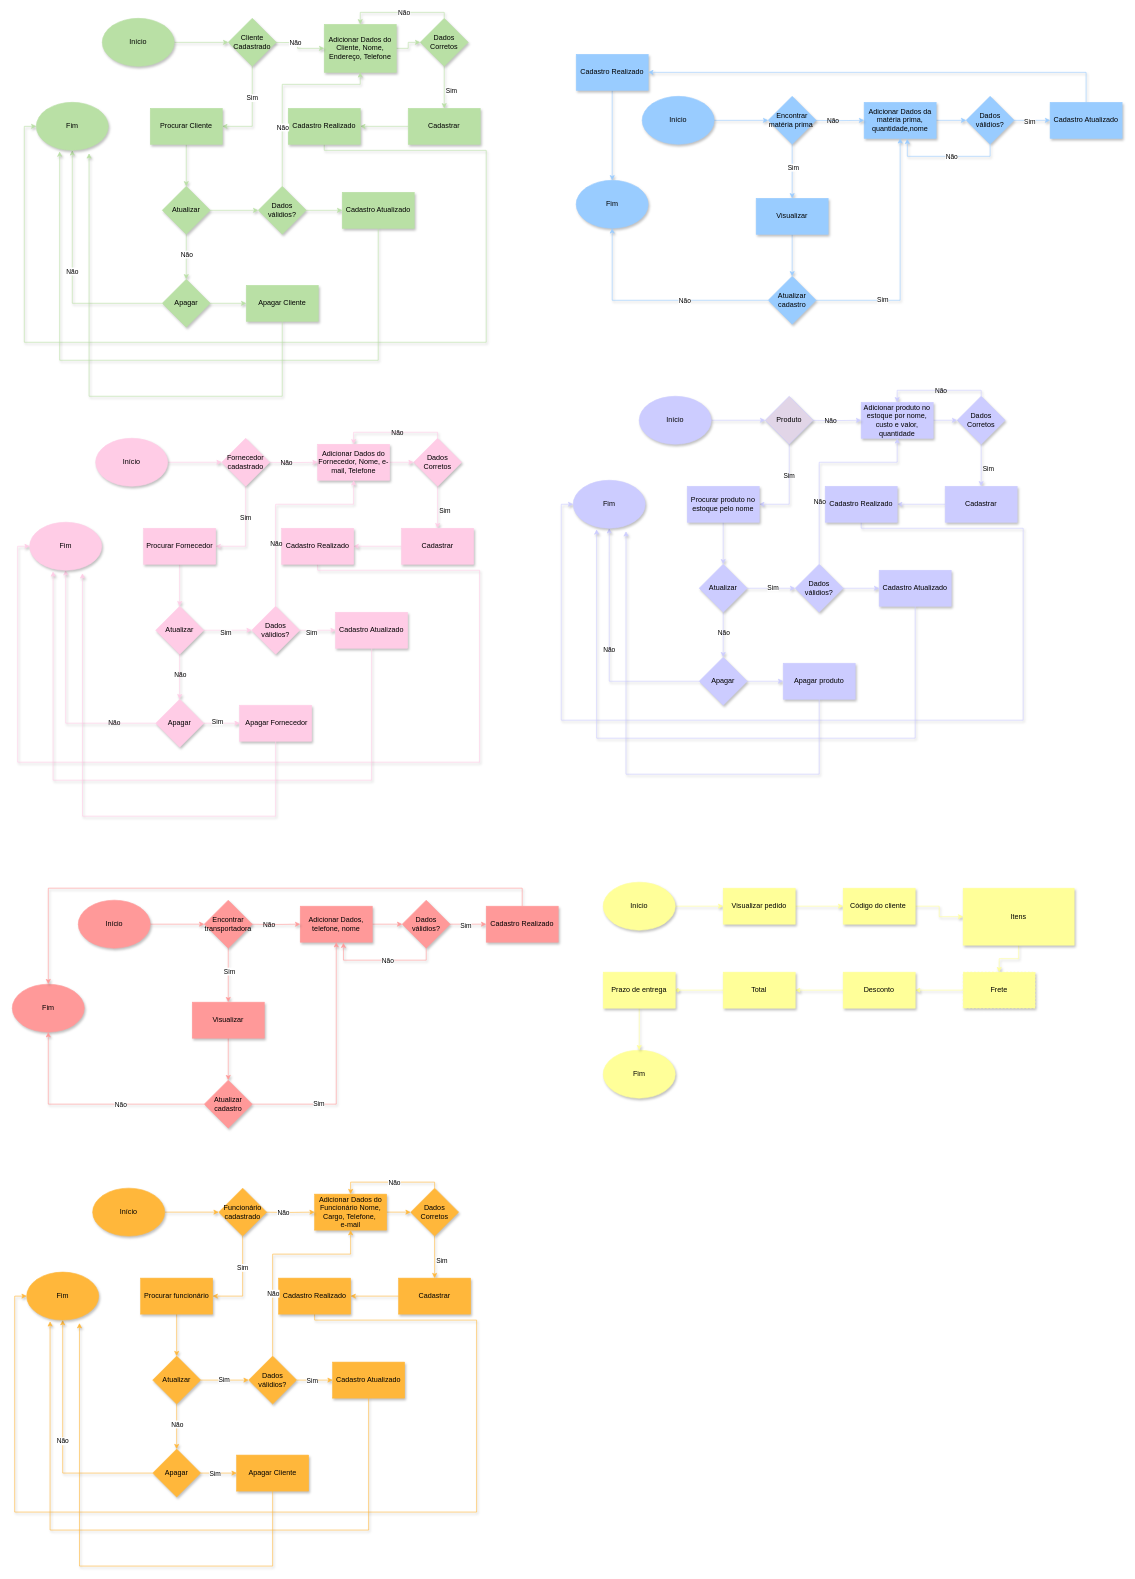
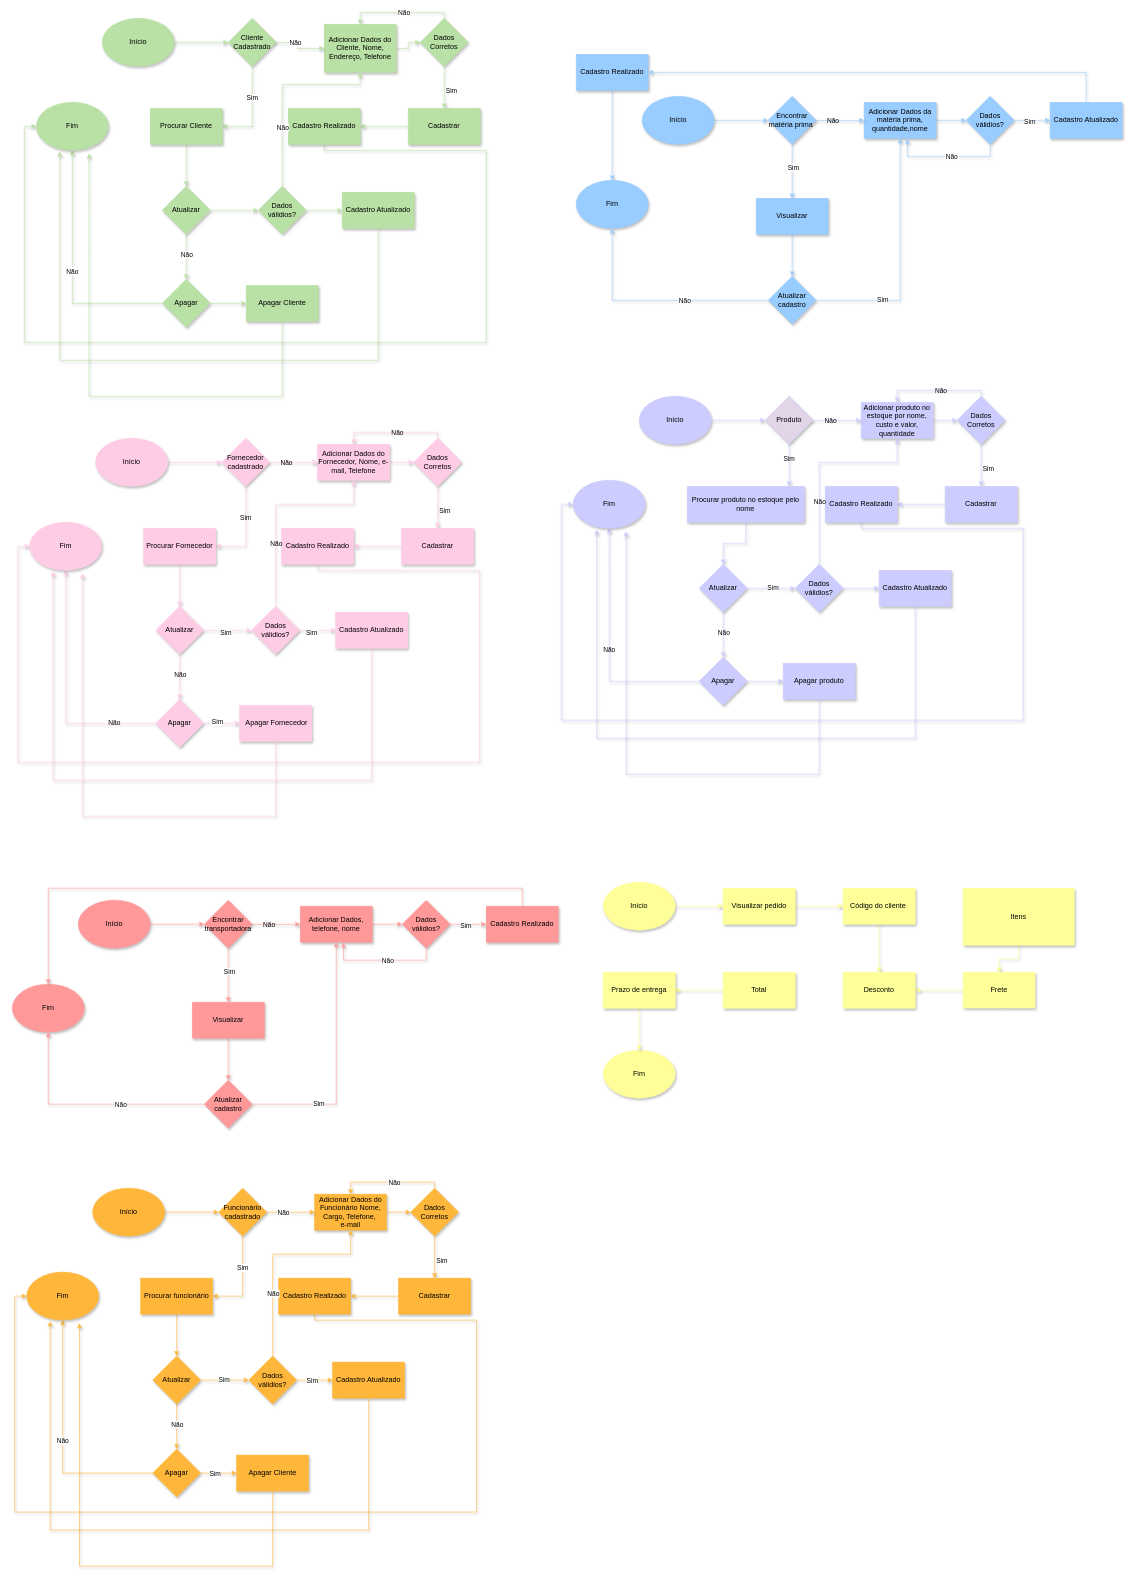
node "Procurar produto no estoque pelo nome": size 72x36 -> 117x36
edge "Código do cliente" -> "Itens": now "Código do cliente" -> "Desconto"
edge "Desconto" -> "Total": removed
